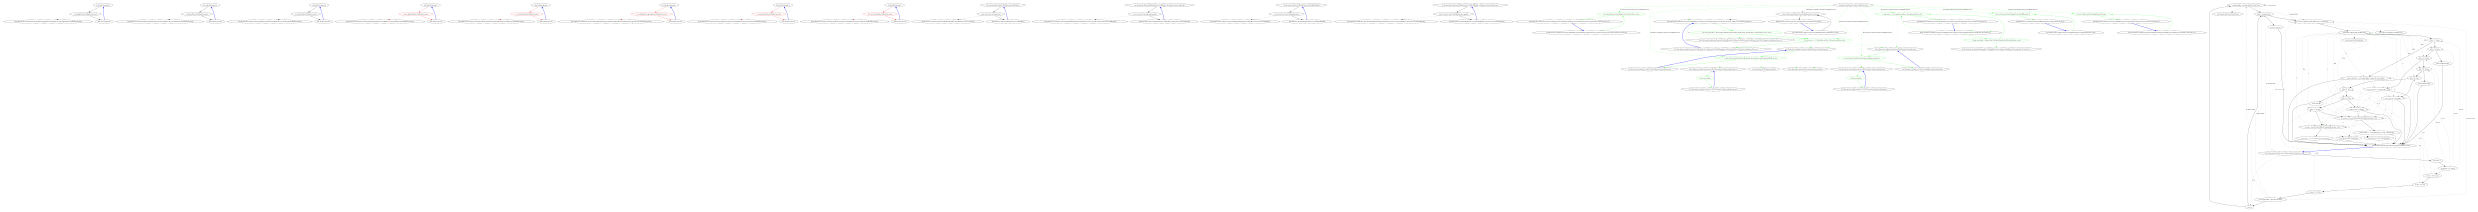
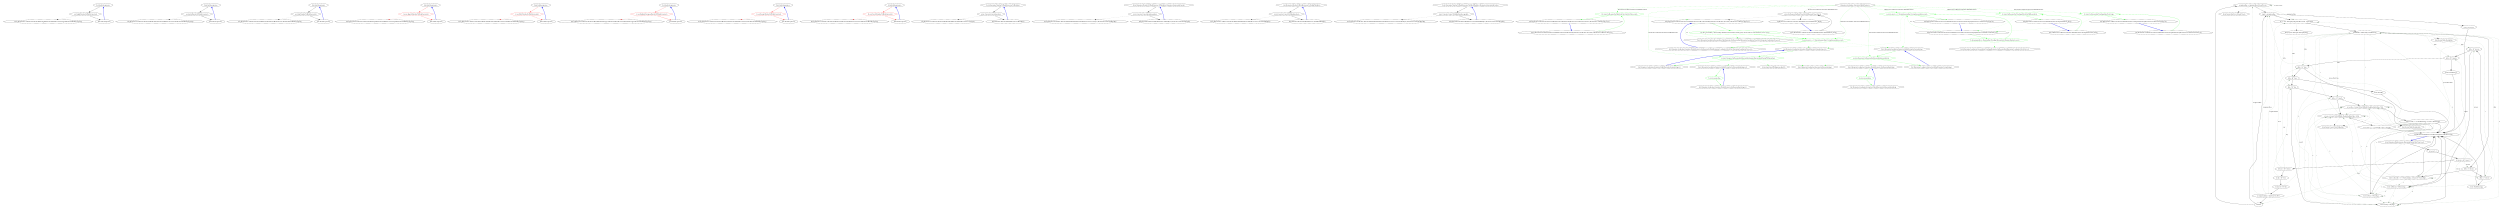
edge "double delta = Math.Abs(ts.TotalSeconds)" -> "delta < 45 * minute": now "Entry System.Math.Abs(double)" -> "delta < 45 * minute"
